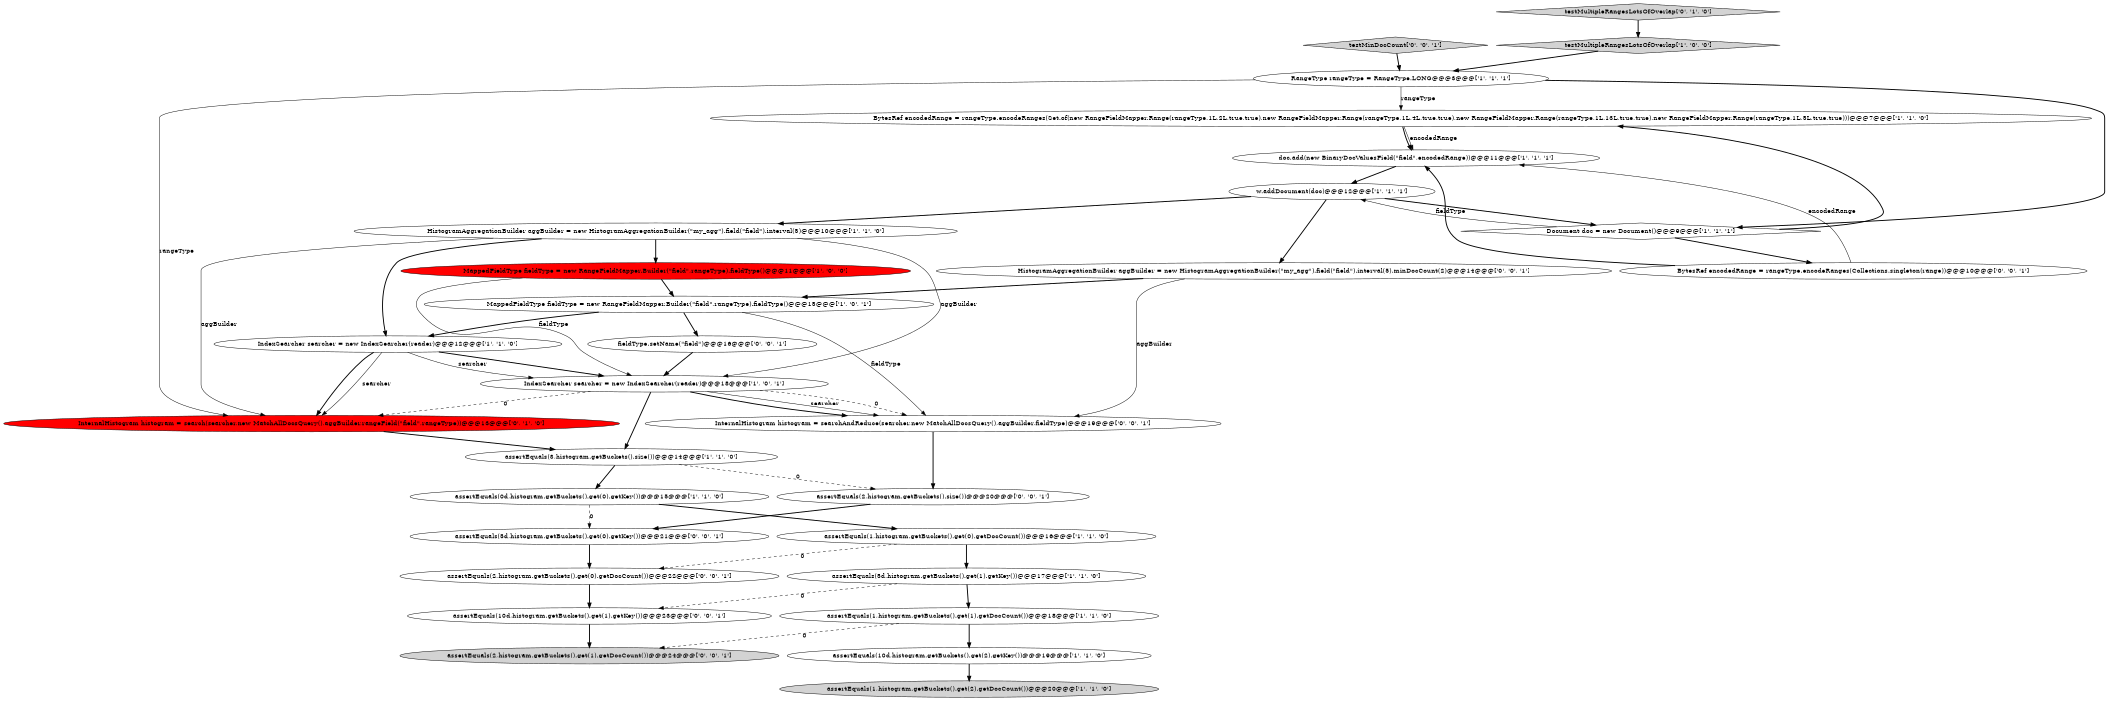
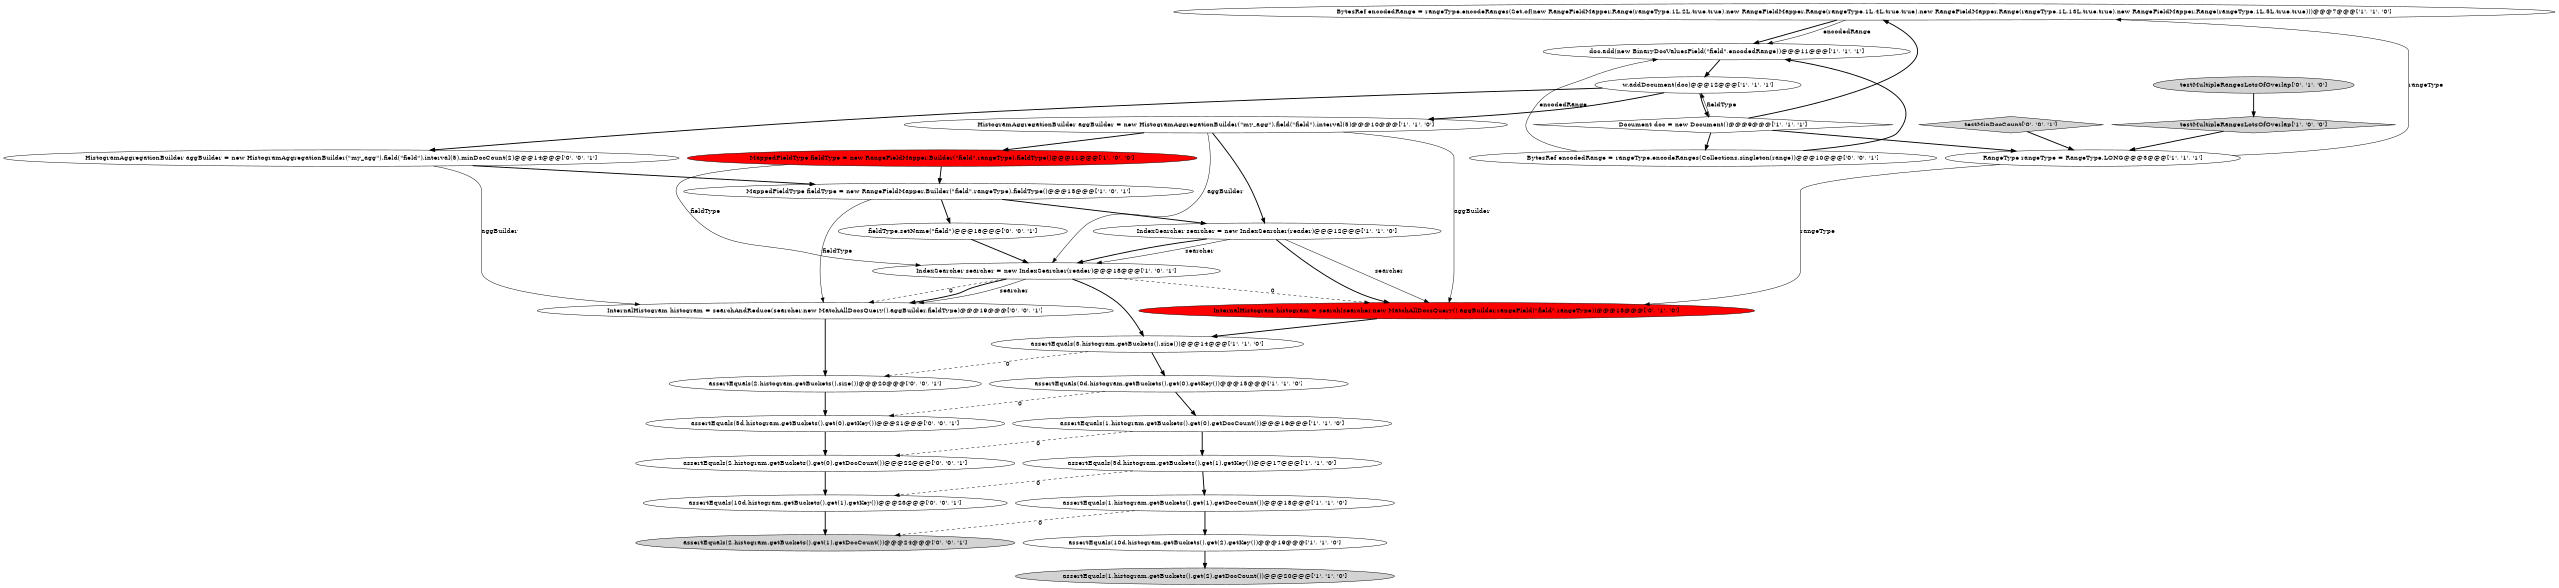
node "testMultipleRangesLotsOfOverlap['0', '1', '0']": shape diamond -> ellipse
edge "RangeType rangeType = RangeType.LONG@@@3@@@['1', '1', '1']" -> "Document doc = new Document()@@@9@@@['1', '1', '1']": reversed
